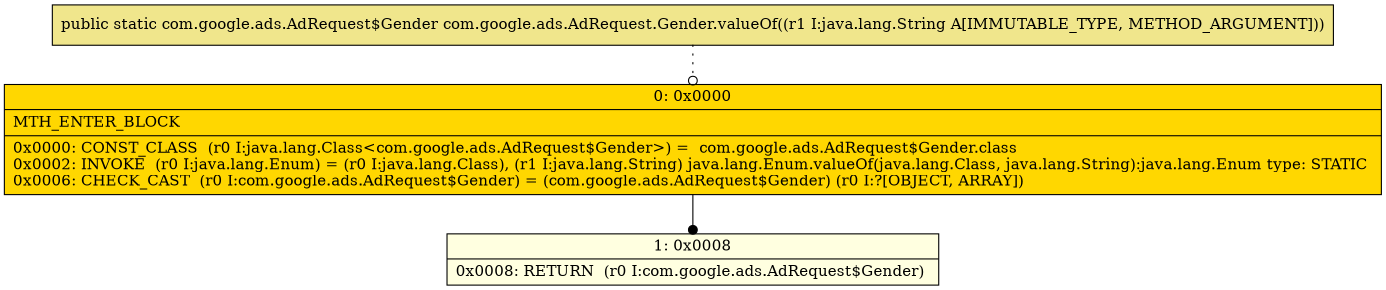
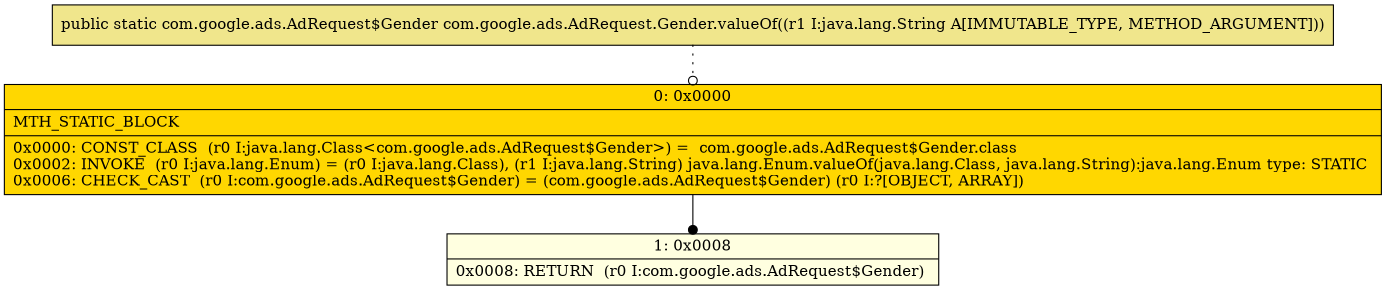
node "0: 0x0000": text "MTH_ENTER_BLOCK" -> "MTH_STATIC_BLOCK"
